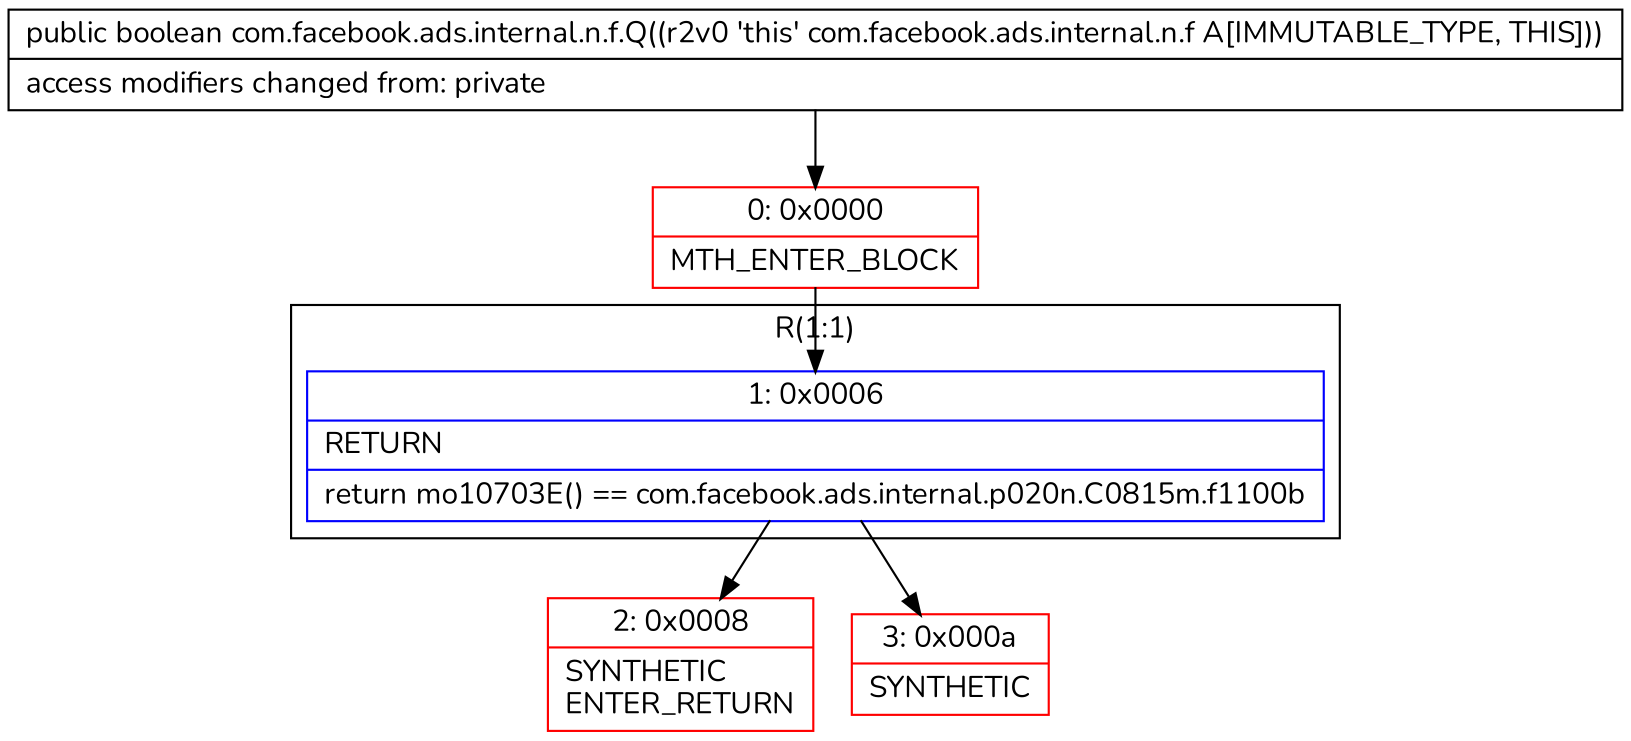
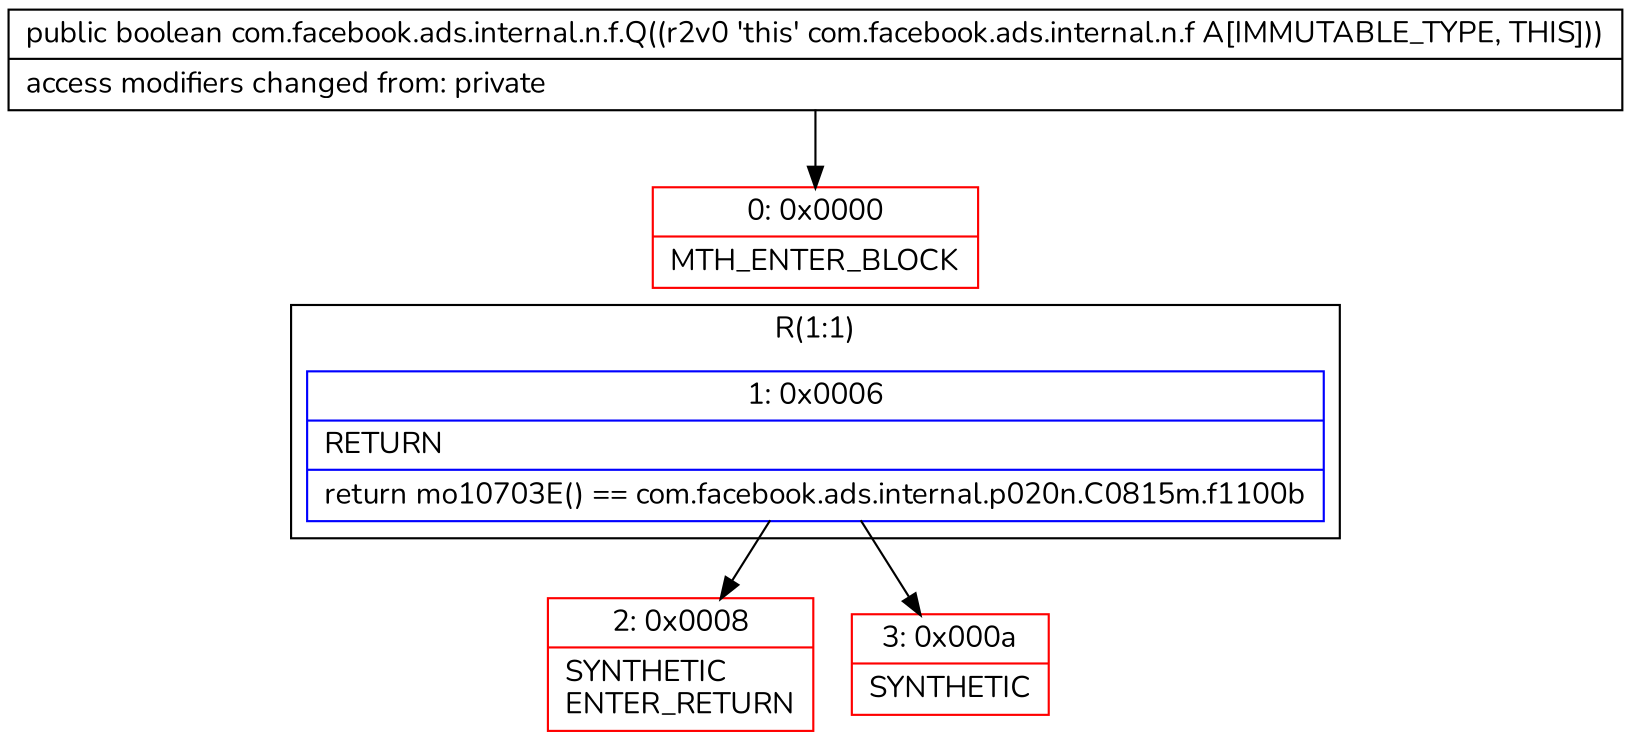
edge "0: 0x0000" -> "1: 0x0006": removed
